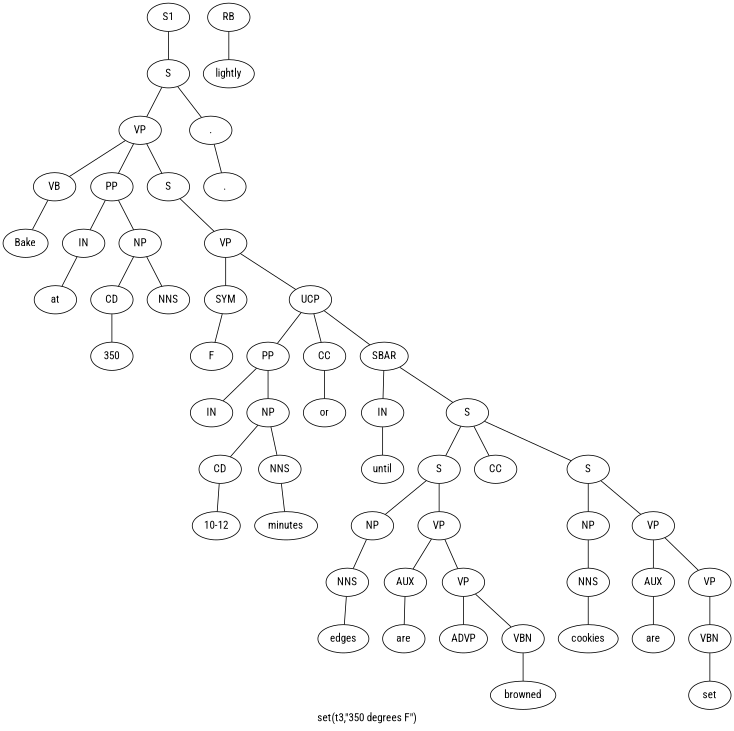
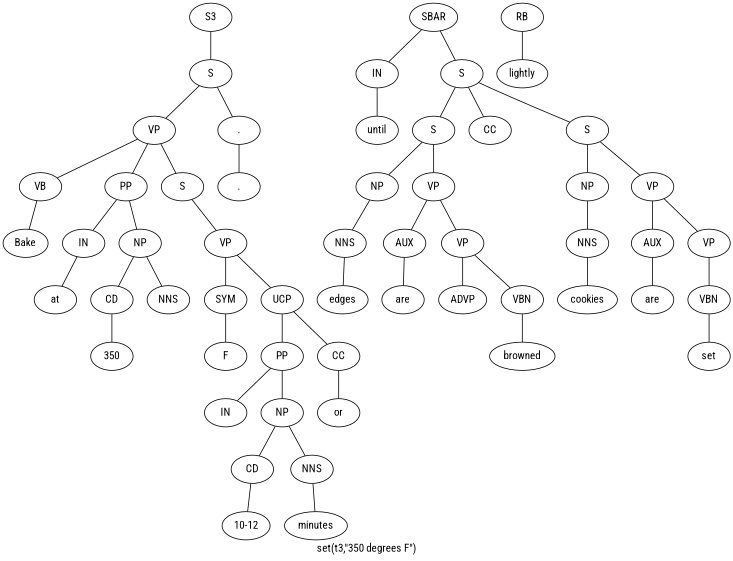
node "S1": label "S1" -> "S3"
edge "UCP" -- "SBAR": removed
